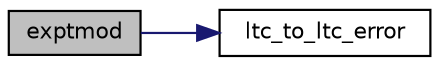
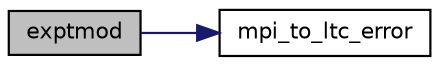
node "ltc_to_ltc_error": label "ltc_to_ltc_error" -> "mpi_to_ltc_error"
